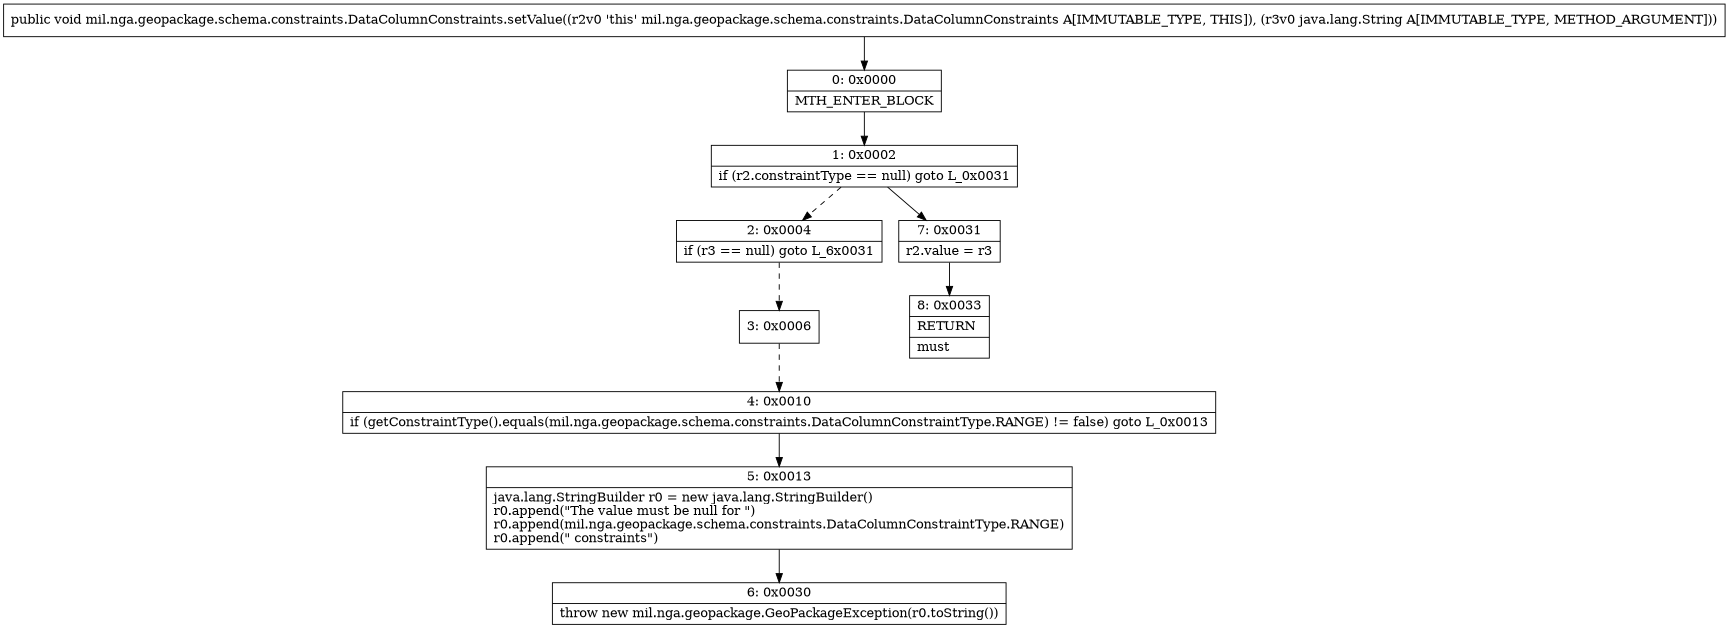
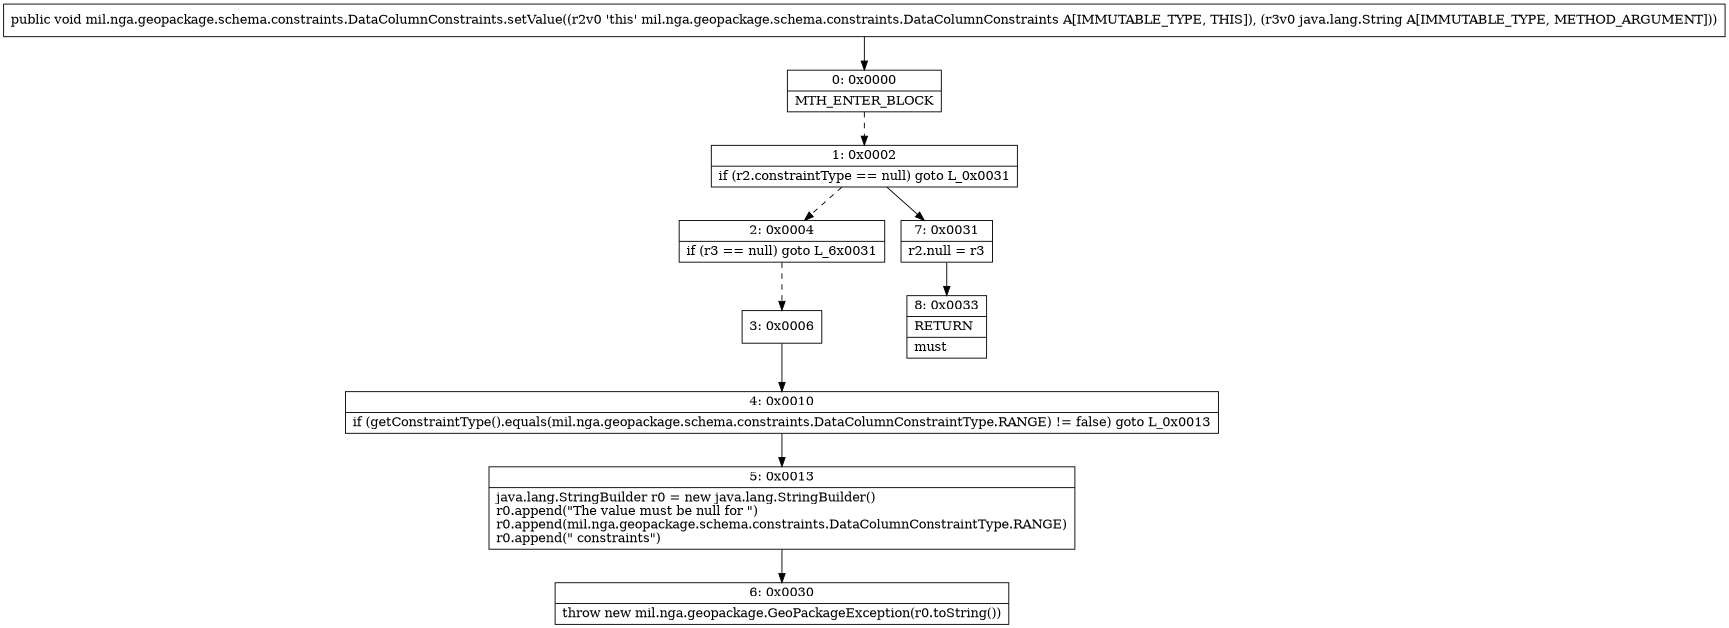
edge "0: 0x0000" -> "1: 0x0002": style solid -> dashed
node "7: 0x0031": text "r2.value = r3" -> "r2.null = r3"
edge "3: 0x0006" -> "4: 0x0010": style dashed -> solid
